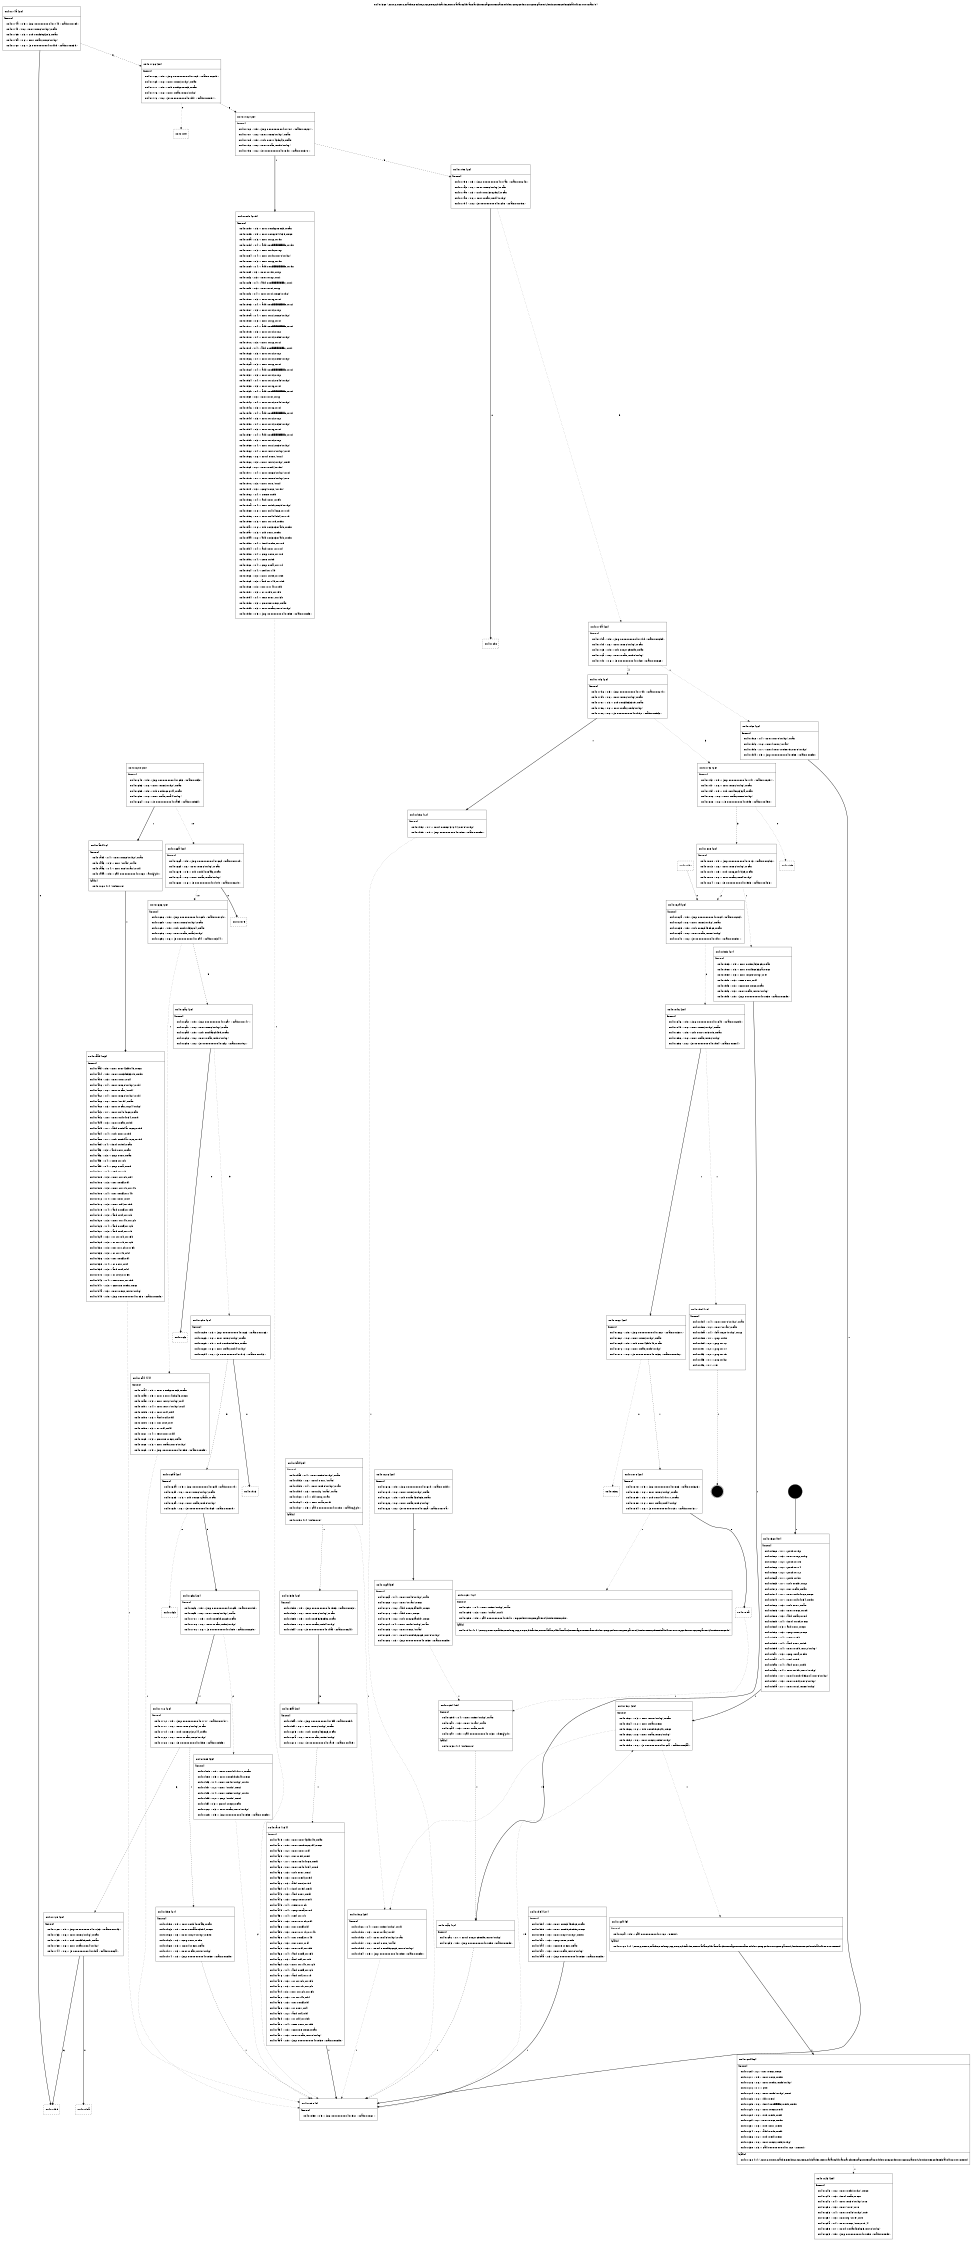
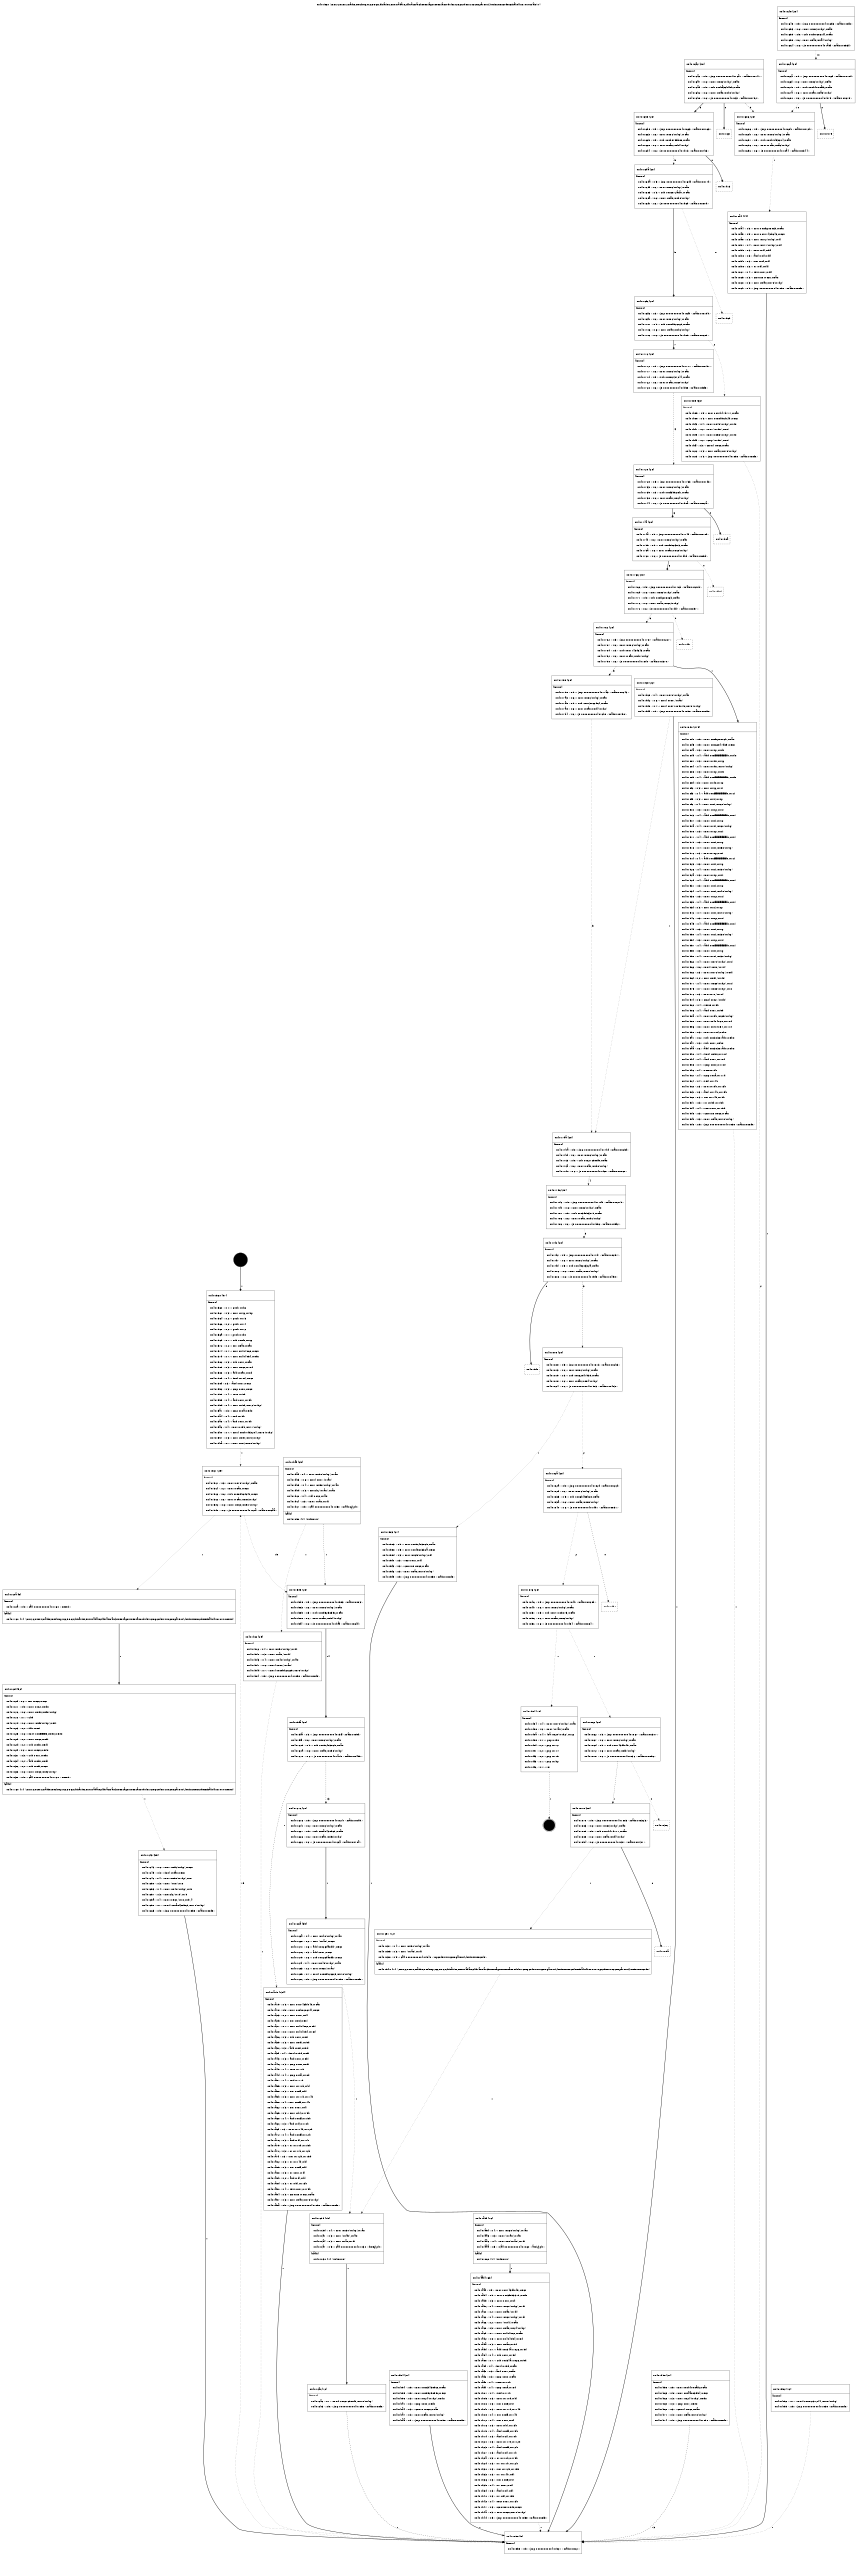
edge "0x40174a [28]" -> "0x401766 [28]": style dashed -> bold
node "0x401cb8": removed
edge "0x4017ba [28]" -> "0x401dce [22]": reversed
edge "0x4017d6 [28]" -> "0x401b52 [12]": removed, label "1"
edge "0x40164e [28]" -> "0x401a9f [16]": removed, label "1"
edge "0x4017f2 [28]" -> "0x4019fe": style dotted -> bold
edge "0x401db1" -> "0x40182a [28]": reversed
edge "0x401686 [28]" -> "0x4016a2 [28]": reversed
edge "0x40174a [28]" -> "0x401dbd": style bold -> dotted
edge "0x4016a2 [28]" -> "0x4016be [28]": style dotted -> bold
edge "0x401846 [28]" -> "0x401862 [28]": style bold -> dotted
edge "0x4019e3 [27]" -> "0x401cac [12]": now "0x4019e3 [27]" -> "0x401e5e [5]"
edge "0x40189a" -> "0x401c9d [15]": now "0x401c91 [12]" -> "0x401c9d [15]"
edge "0x4015de [28]" -> "0x4015fa [28]": label " 3" -> " 14"
edge "0x401560 [97]" -> "0x4015c1 [29]": style bold -> dotted
edge "0x4015fa [28]" -> "0x401616 [28]": added, label "13"
edge "0x4015c1 [29]" -> "0x401bcc [29]": now "0x4015c1 [29]" -> "0x4015de [28]"
edge "0x401712 [28]" -> "0x401b5e [27]": removed, label "1"
edge "0x4018a4 [44]" -> "0x401e5e [5]": style dotted -> bold
edge "0x401c9d [15]" -> "0x401cac [12]": style dashed -> bold
edge "0x40172e [28]" -> "0x401dbd": now "0x40172e [28]" -> "0x40174a [28]"
edge "0x401b5e [27]" -> "0x401e5e [5]": label " 1" -> " 13"
edge "0x401c43 [39]" -> "0x401e5e [5]": added, label "1"
